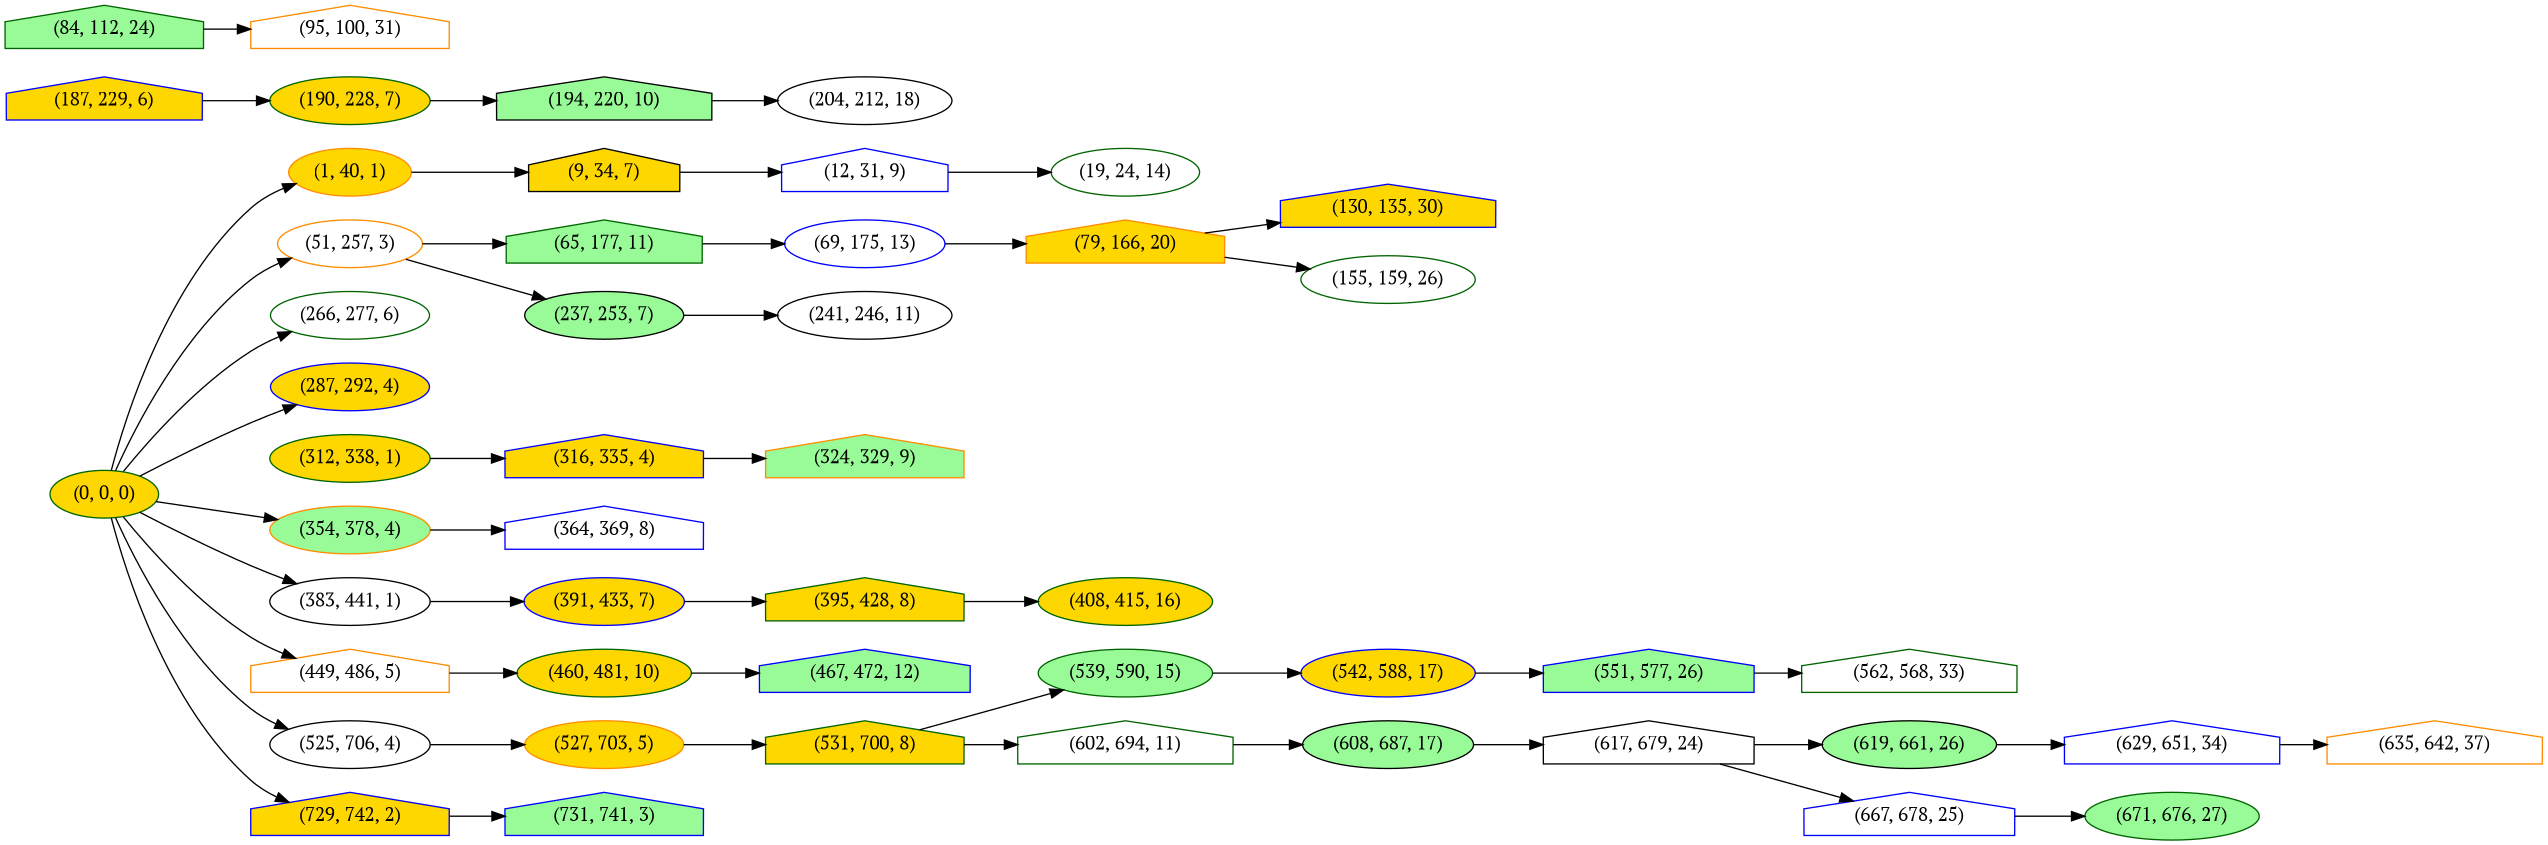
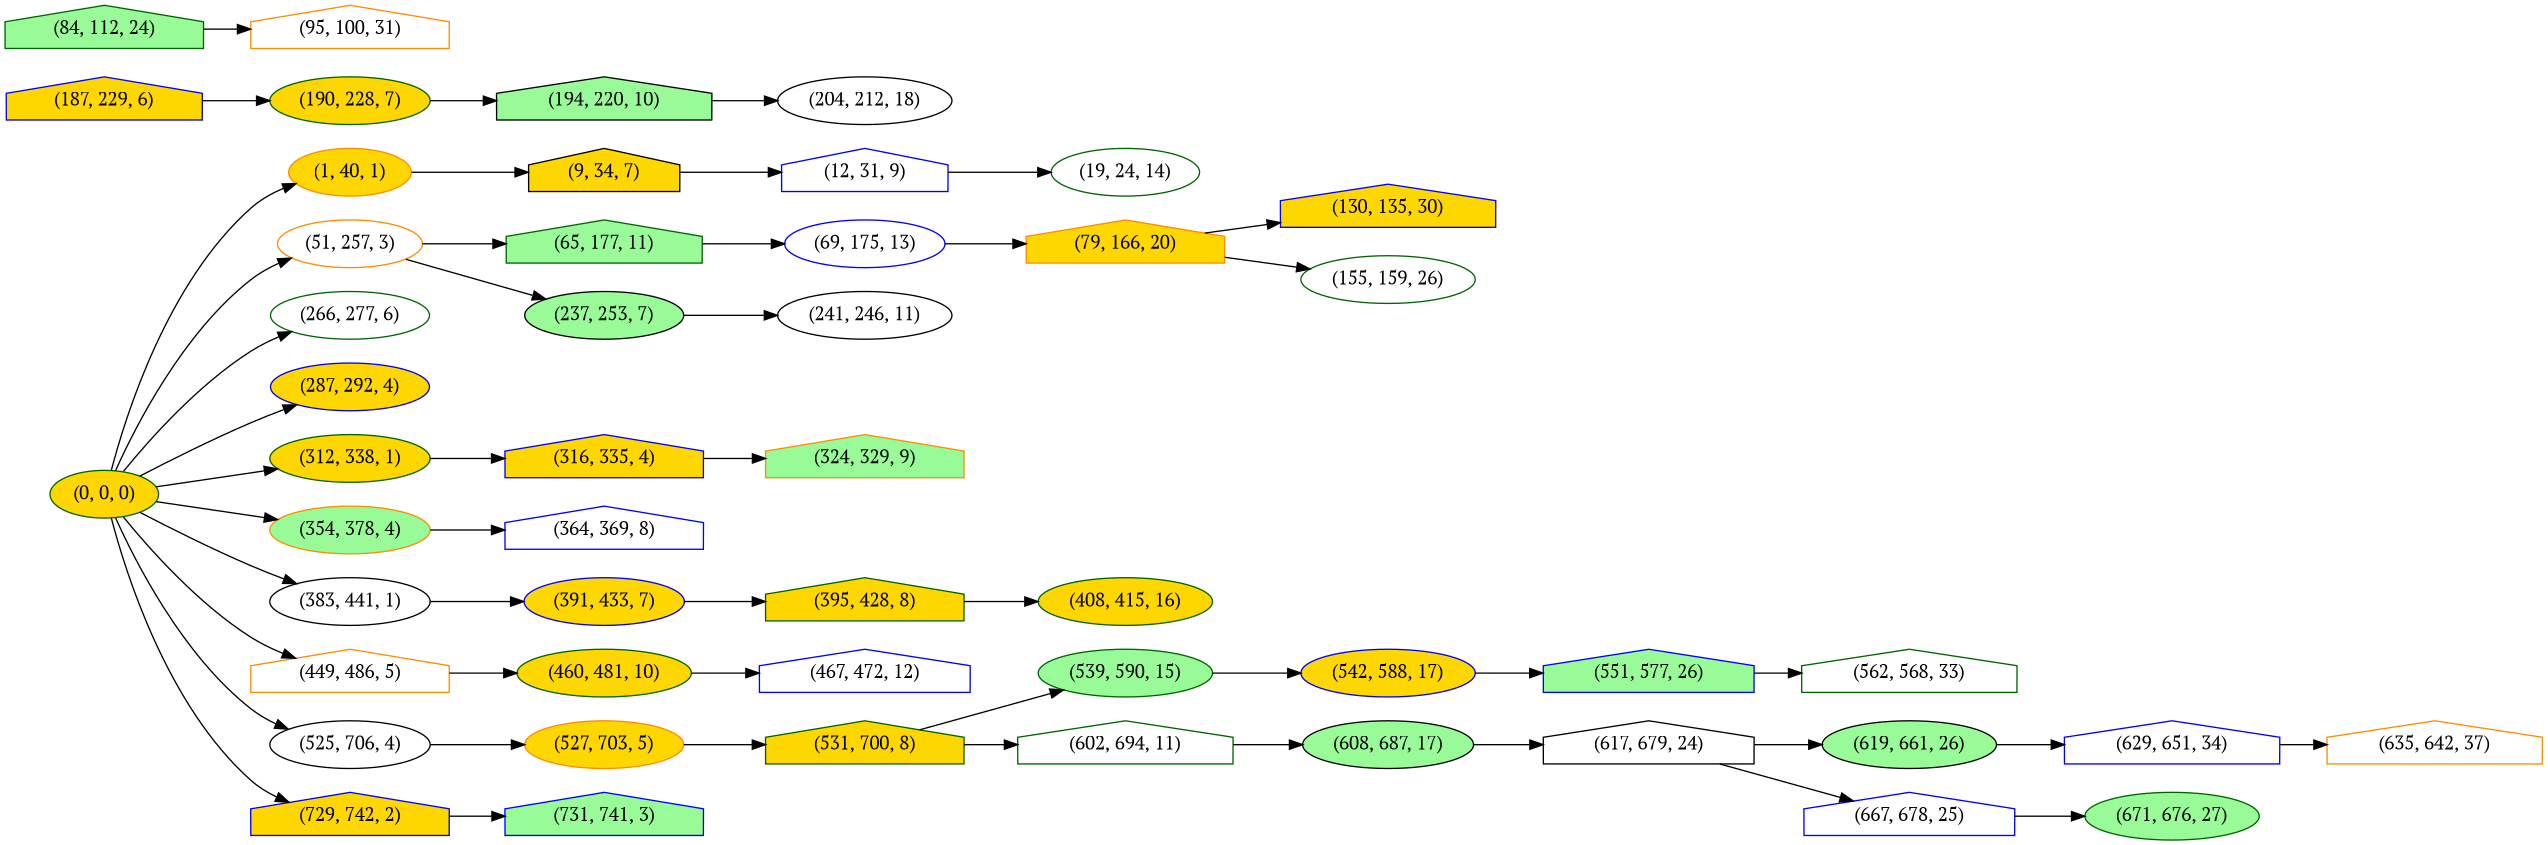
edge "(0, 0, 0)" -> "(312, 338, 1)": added
node "(467, 472, 12)": fillcolor palegreen -> white
